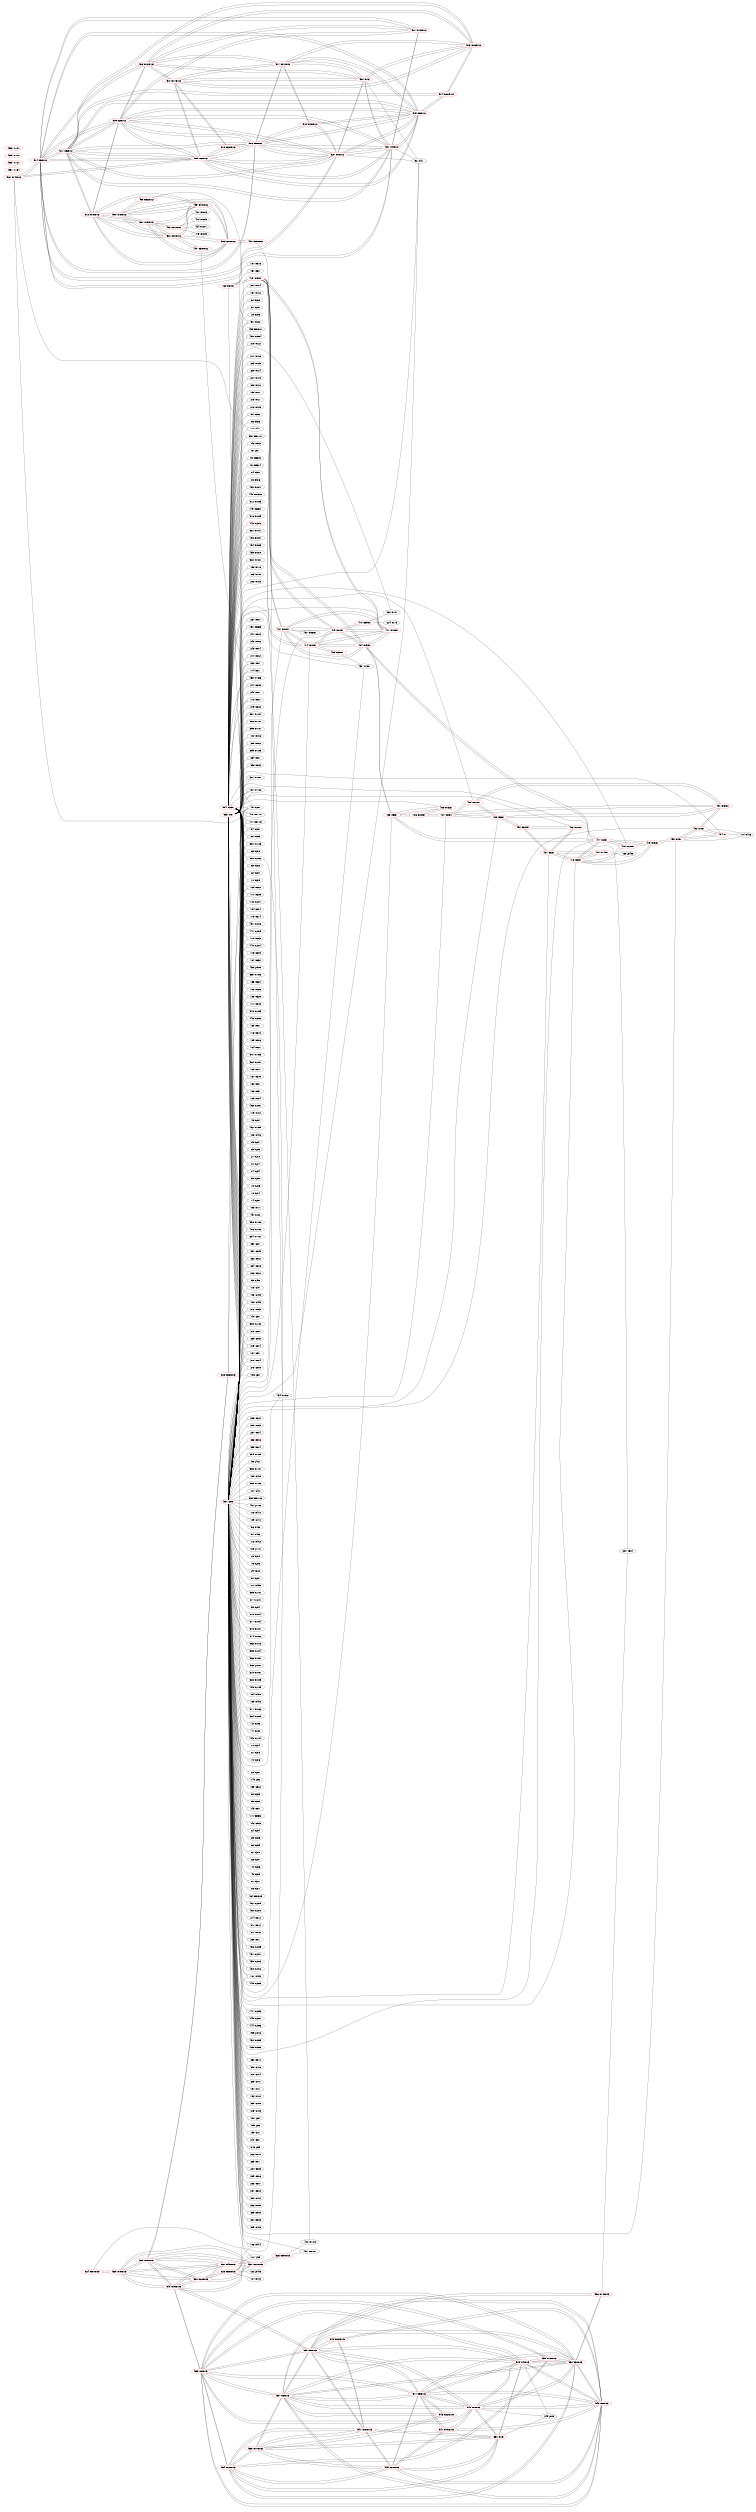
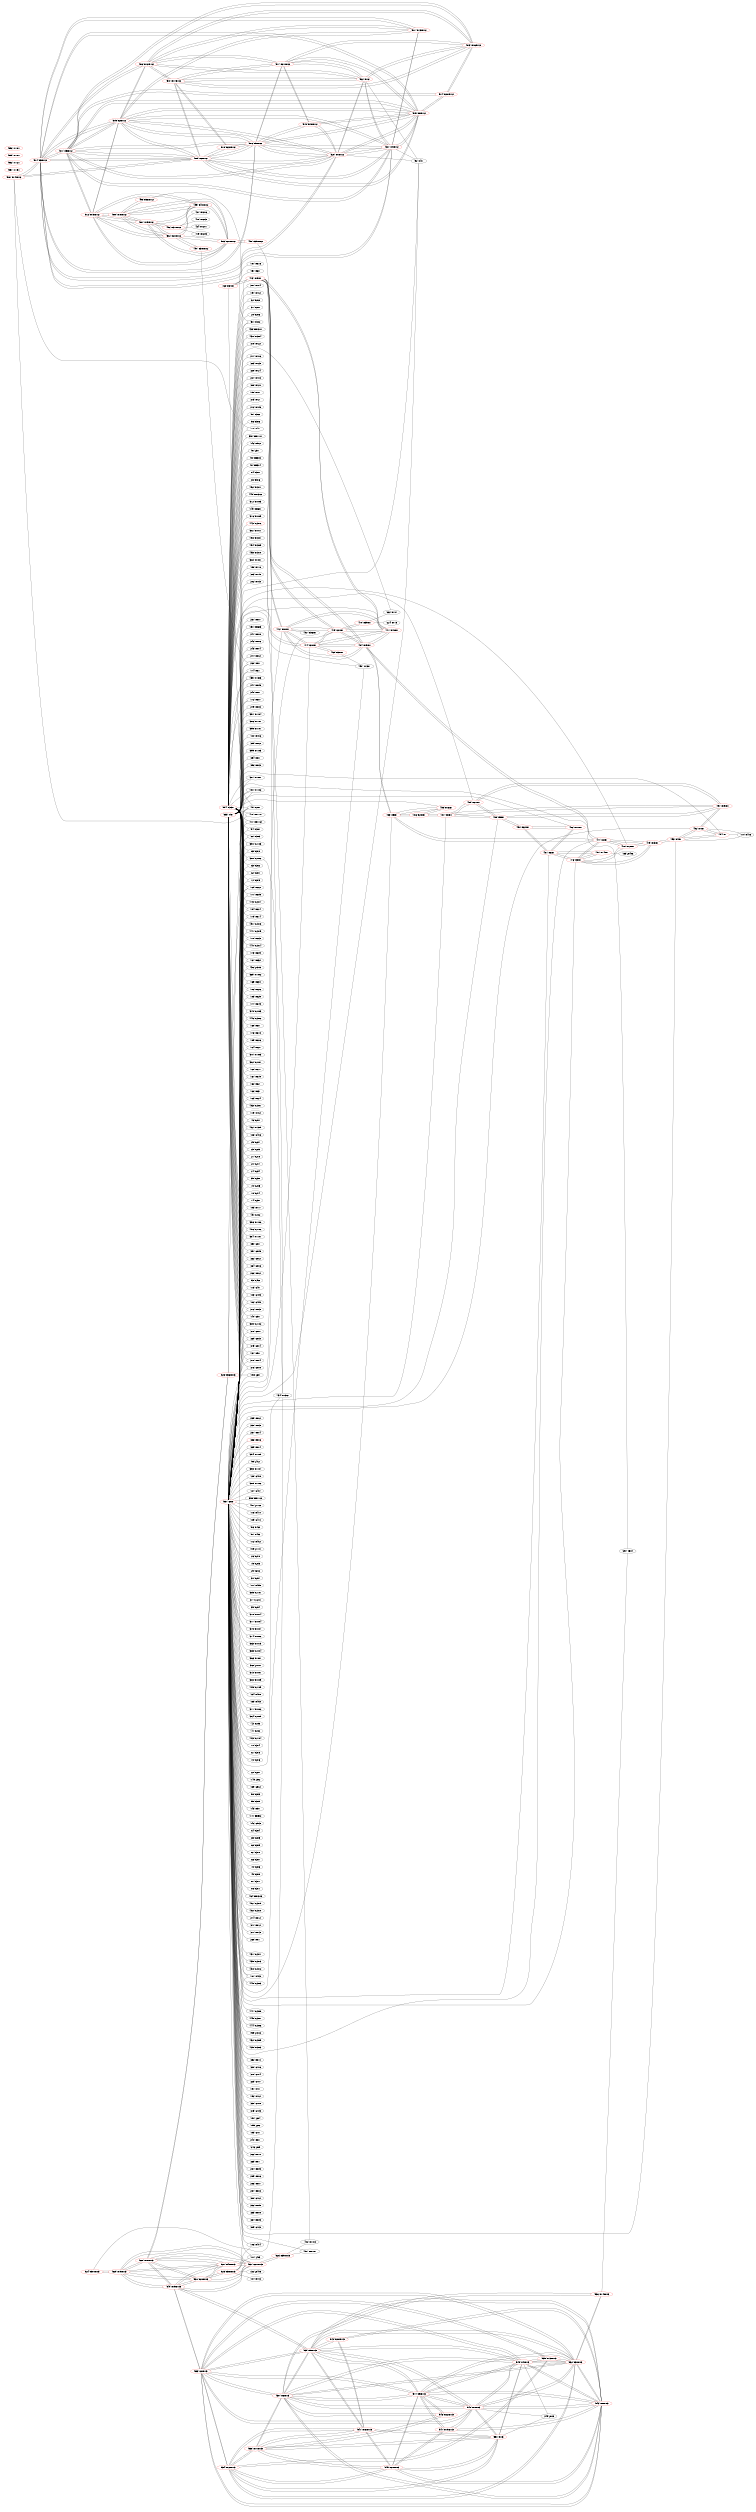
node "(456) C1305": removed
